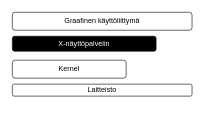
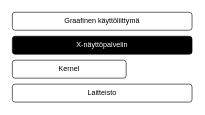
node "X-näyttöpalvelin": size 144x15 -> 180x18
node "Laitteisto": size 180x12 -> 180x18
